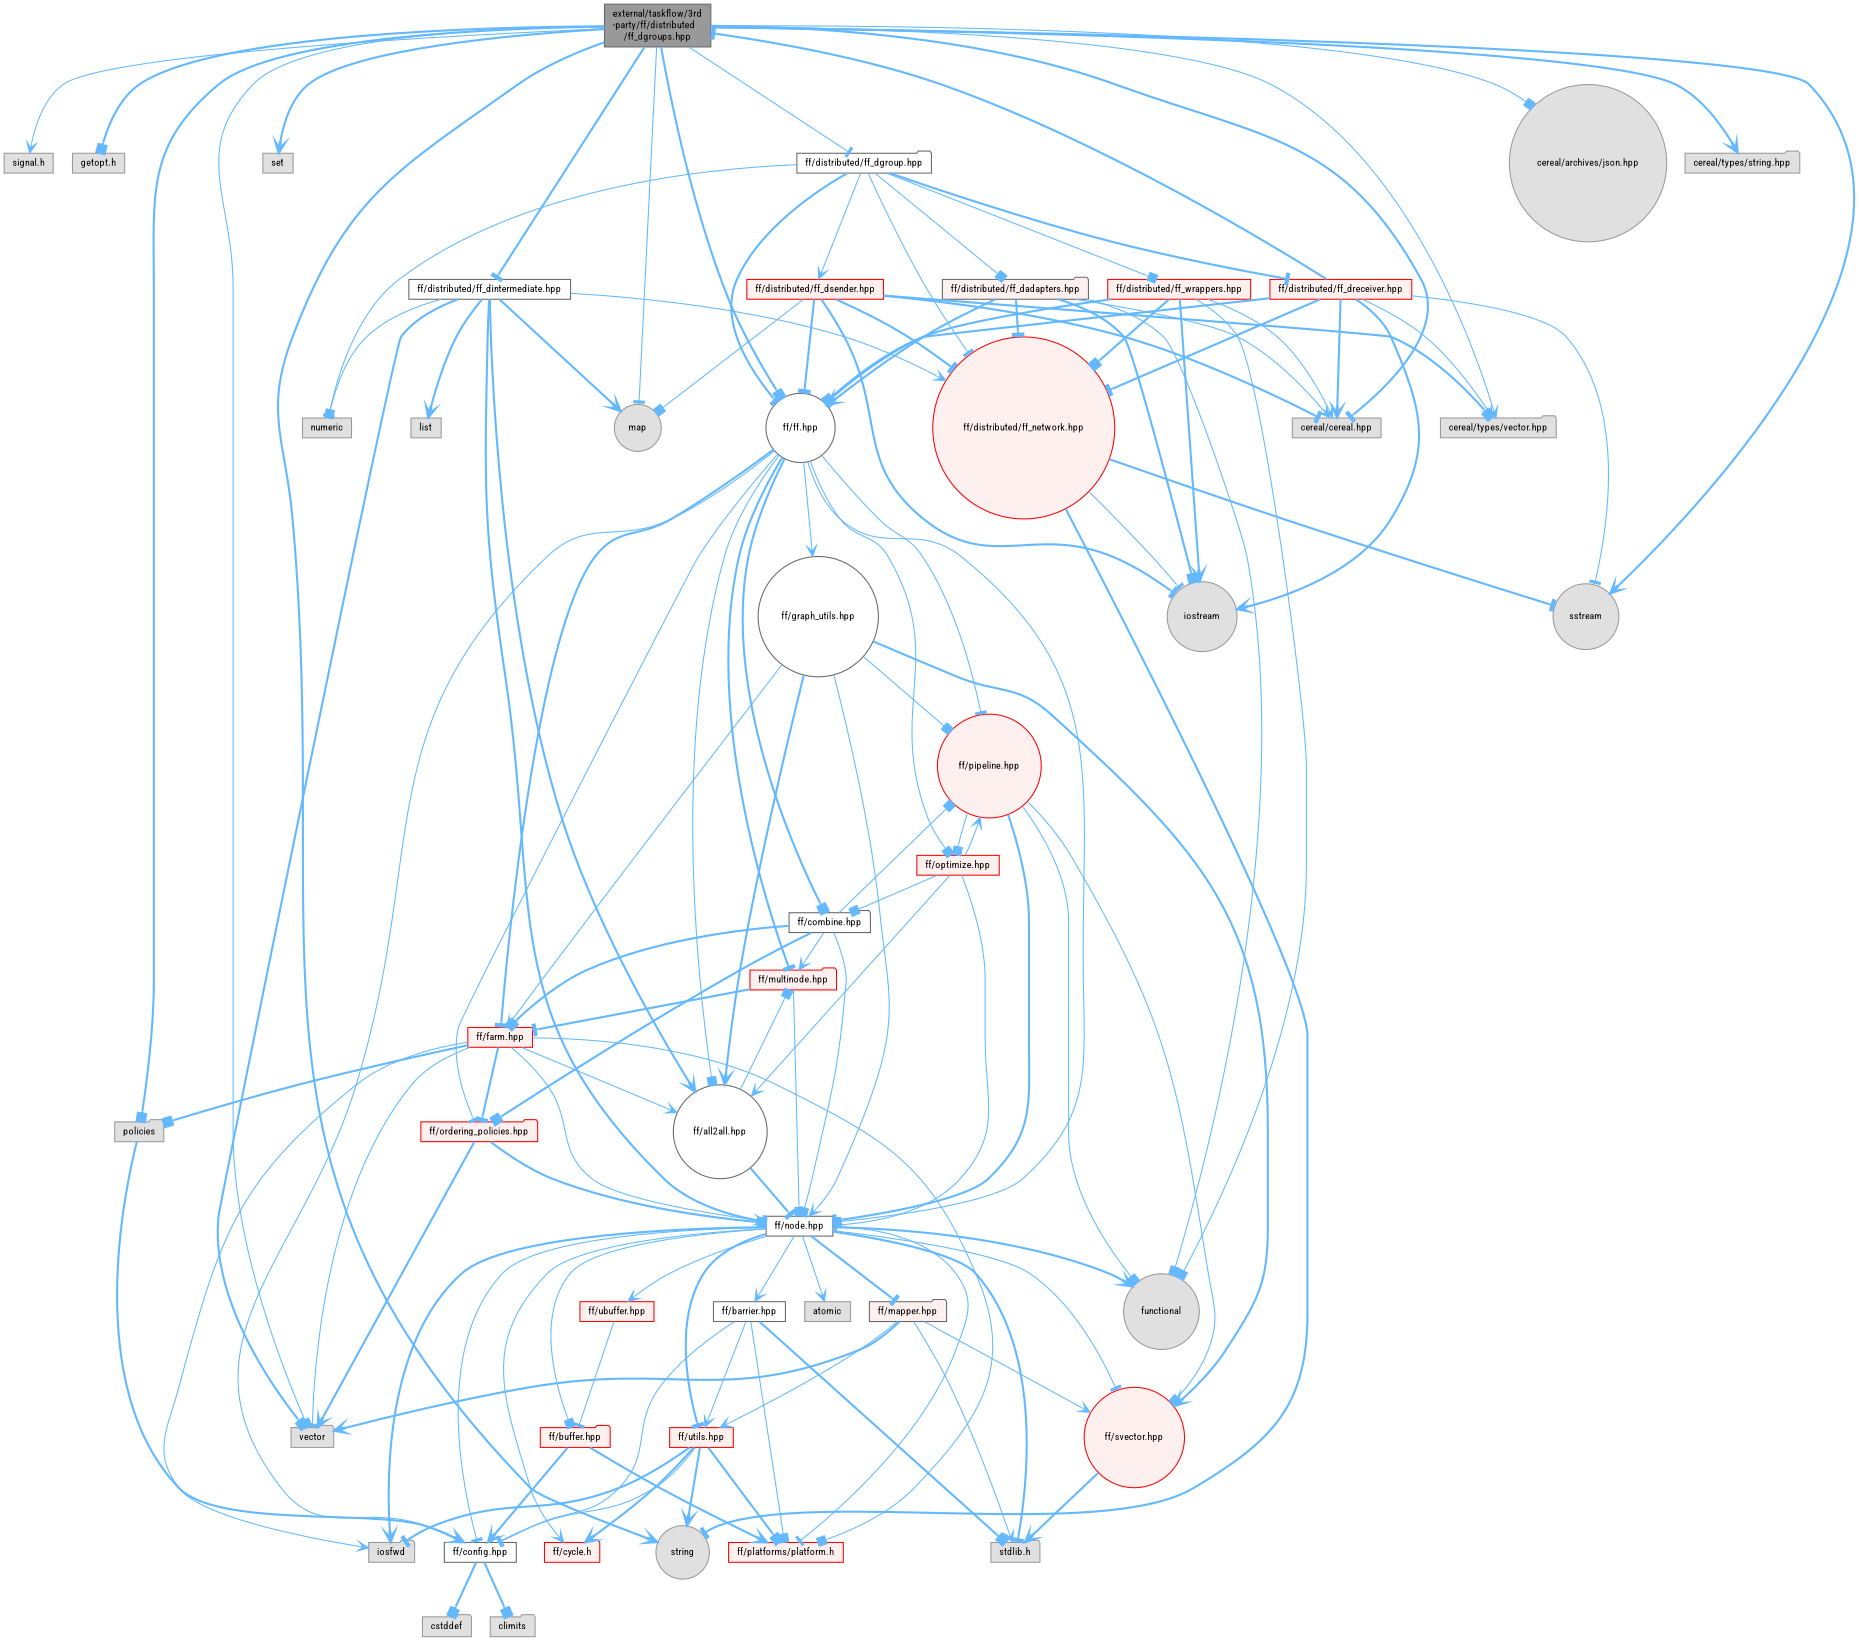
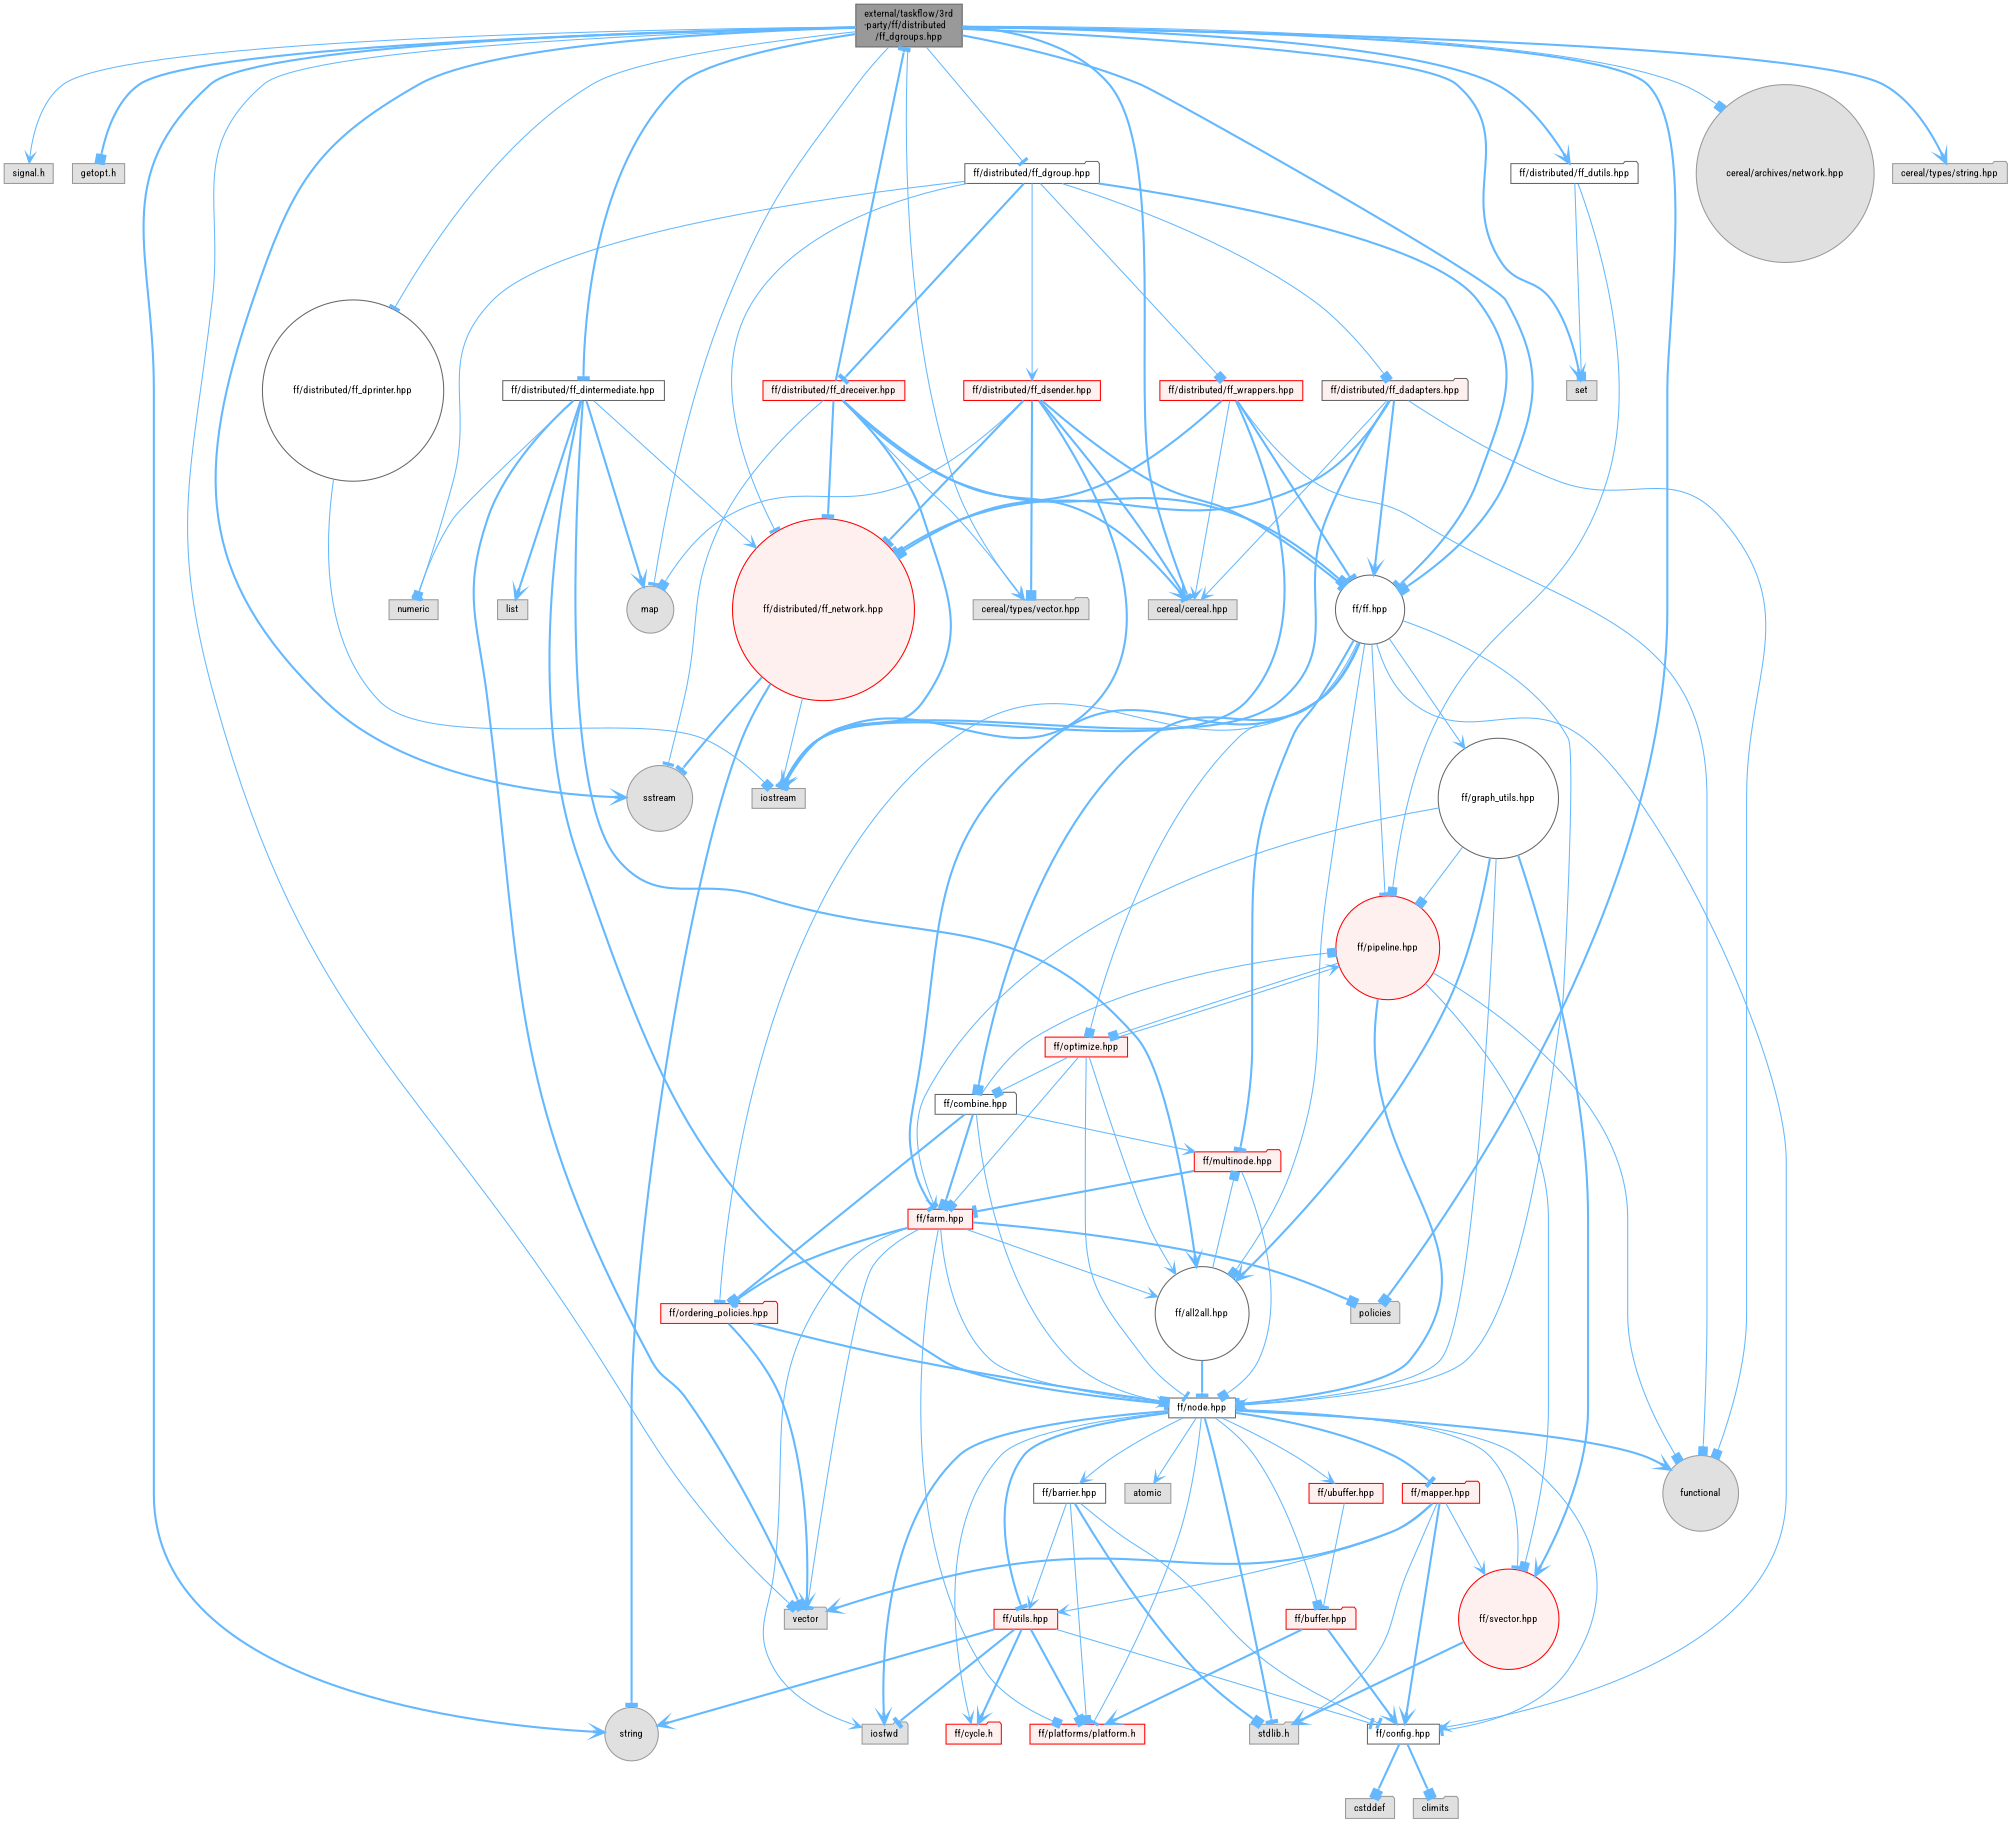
node "cereal/archives/json.hpp": label "cereal/archives/json.hpp" -> "cereal/archives/network.hpp"
node "ff/distributed/ff_dutils.hpp": added
node "ff/distributed/ff_dprinter.hpp": added
node "iostream": shape circle -> box
edge "ff/optimize.hpp" -> "ff/farm.hpp": added
node "ff/mapper.hpp": color grey40 -> red
edge "policies" -> "ff/config.hpp": now "ff/mapper.hpp" -> "ff/config.hpp"
